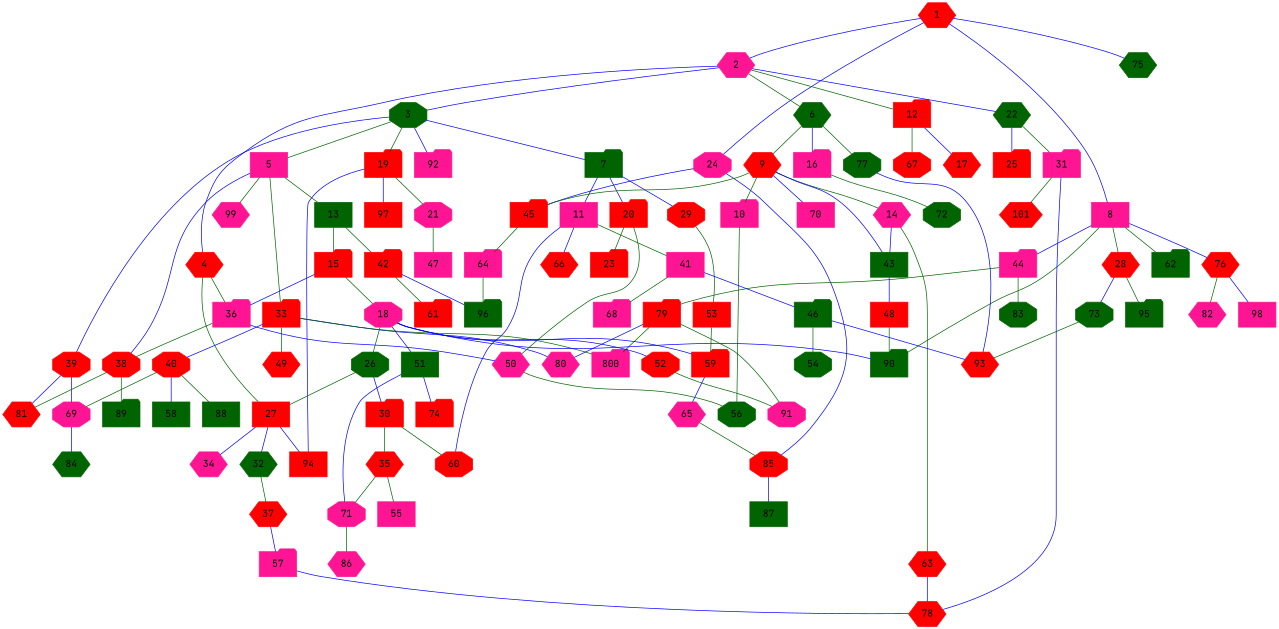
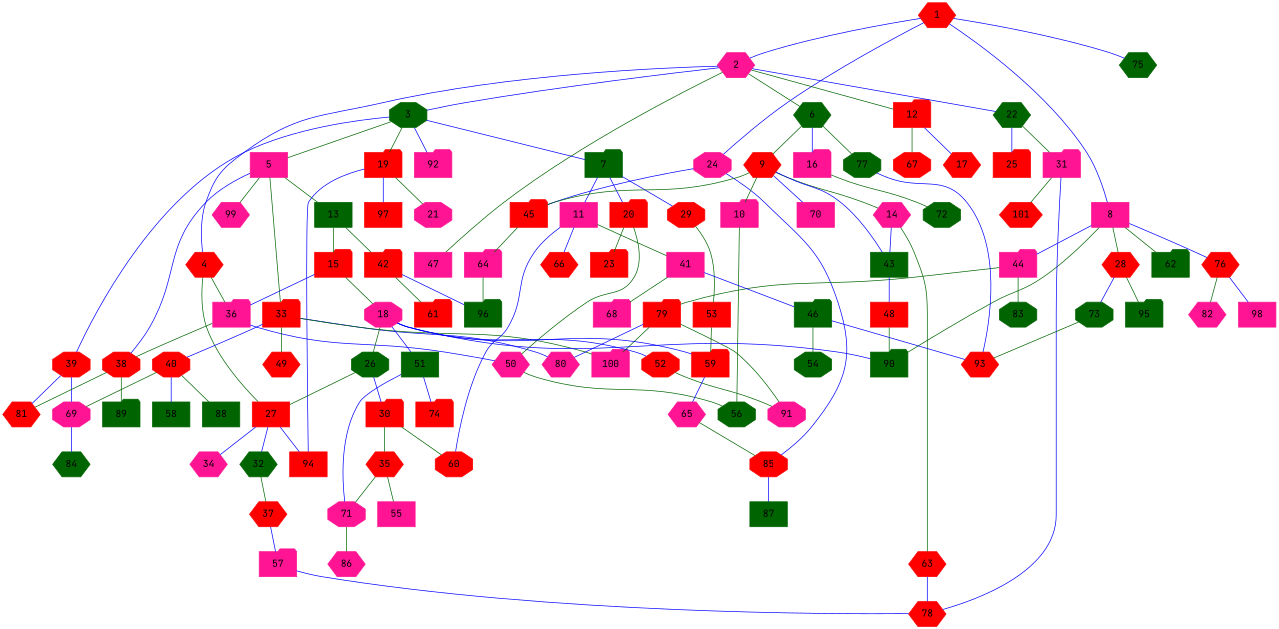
edge "21" -- "47": now "2" -- "47"
node "800": label "800" -> "100"
